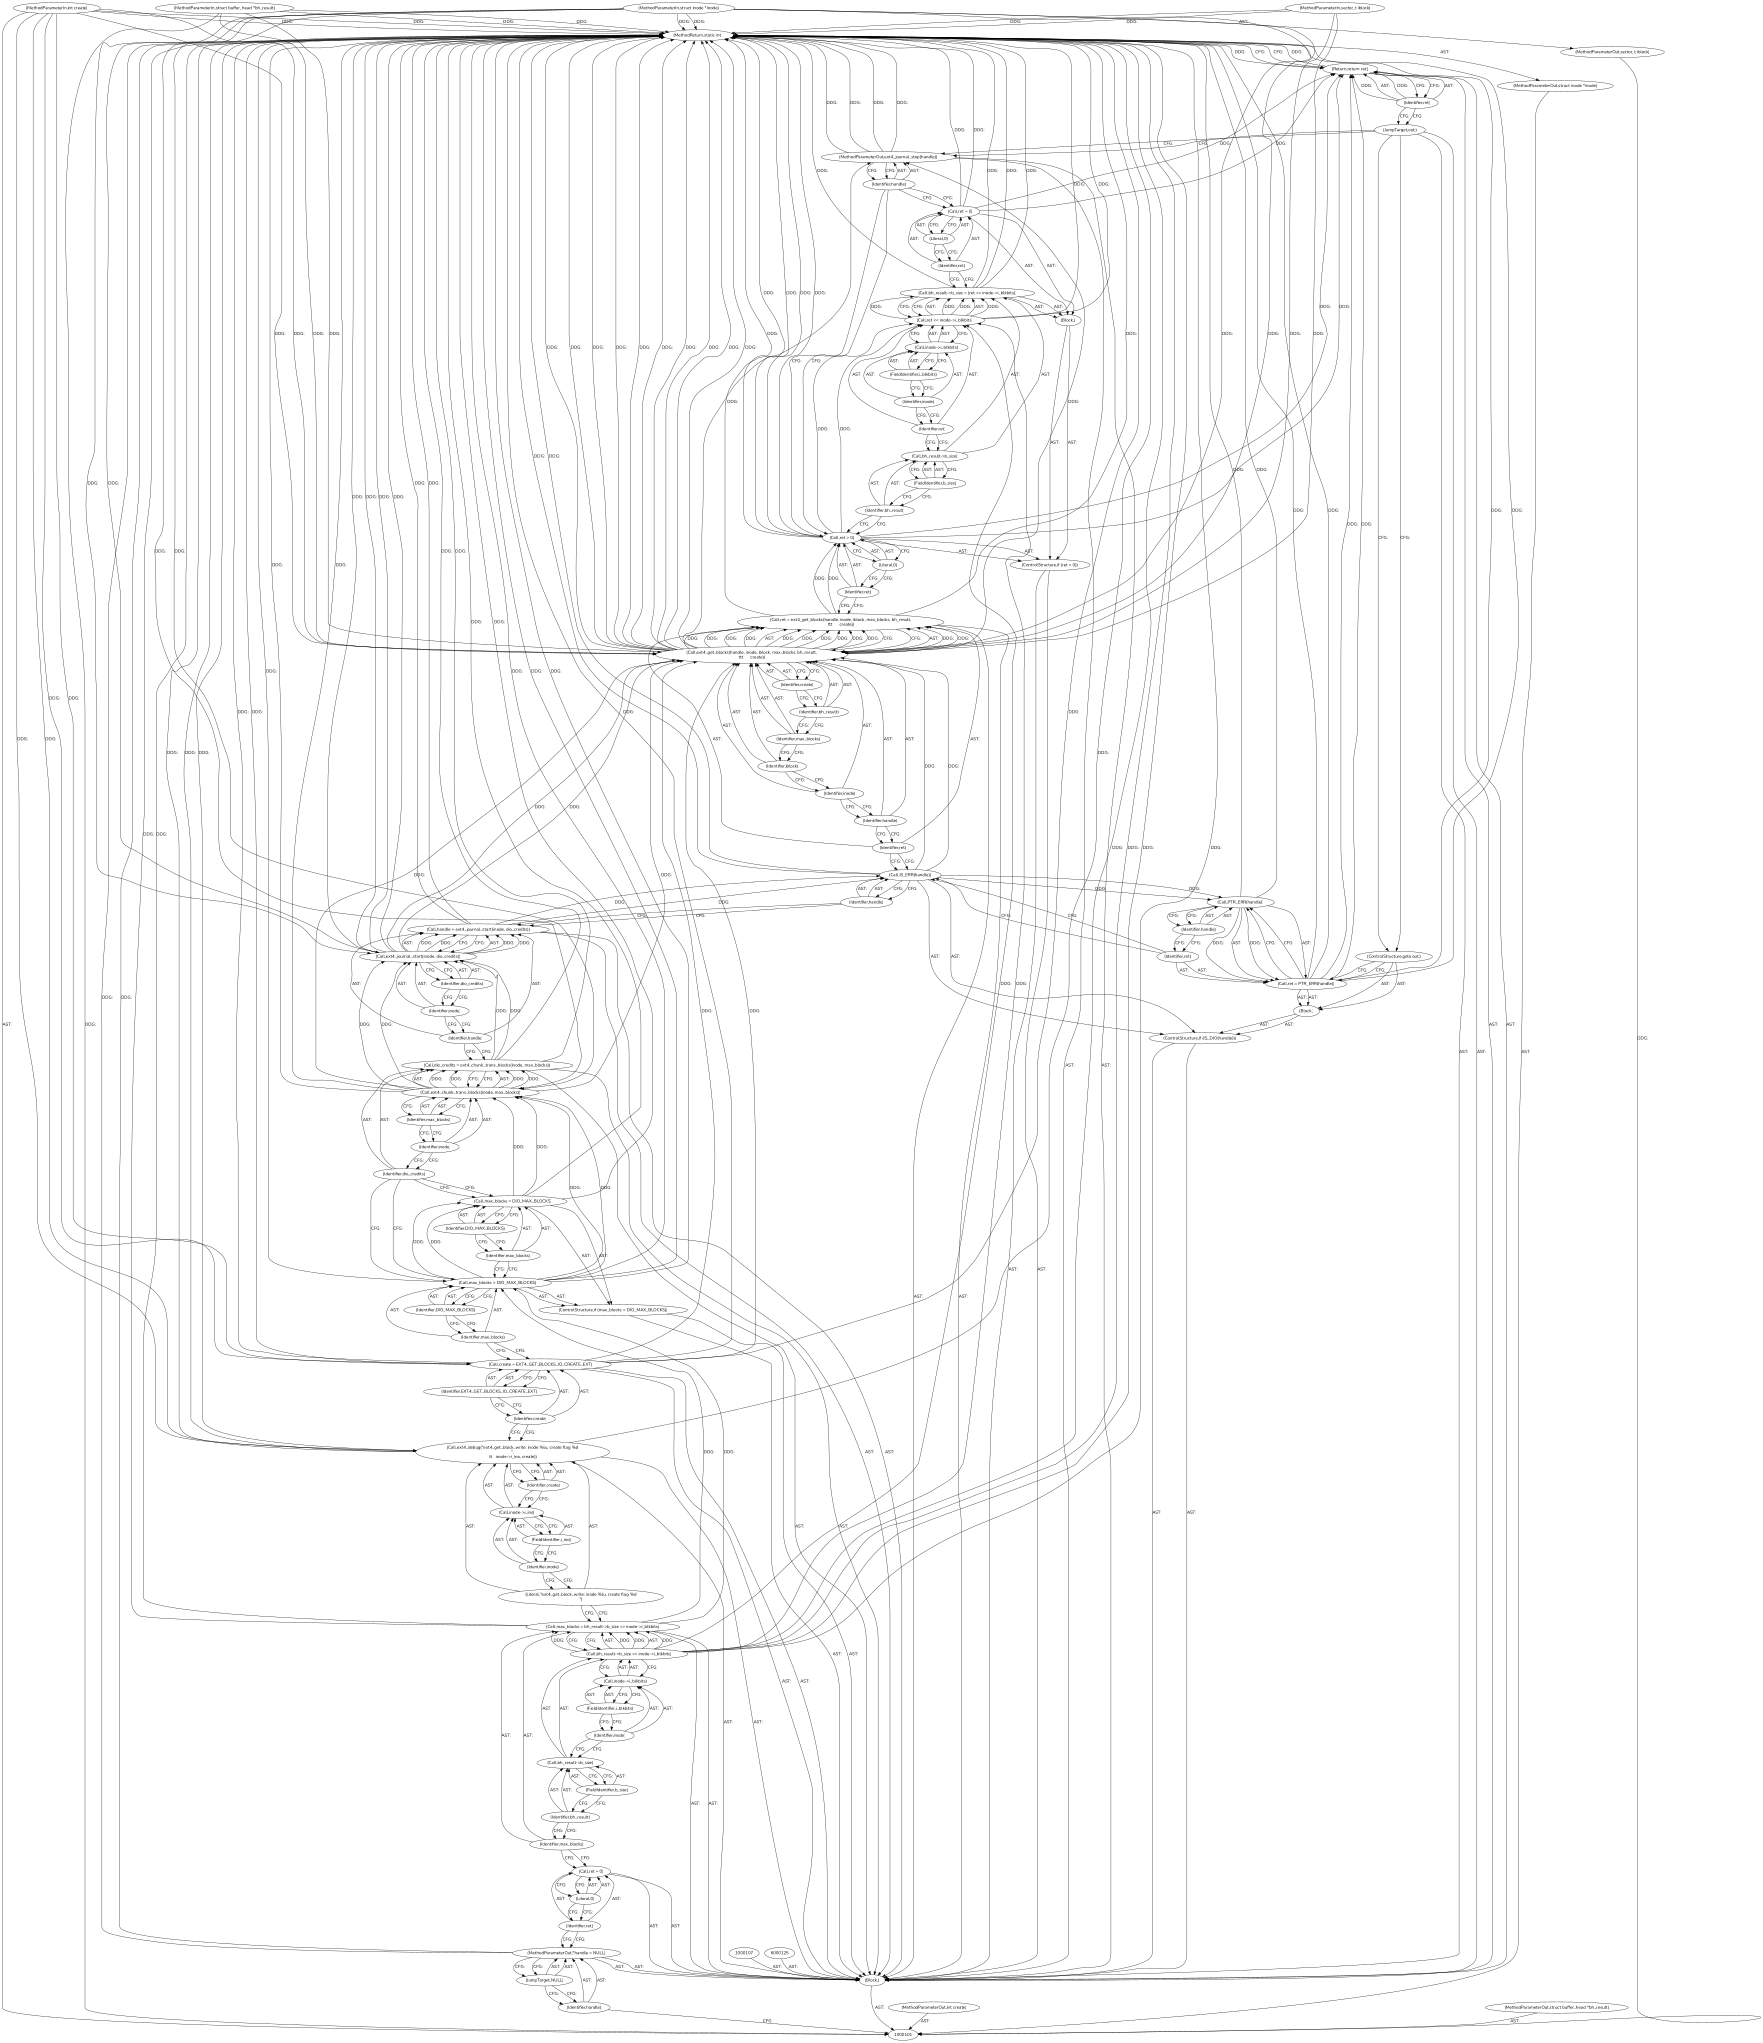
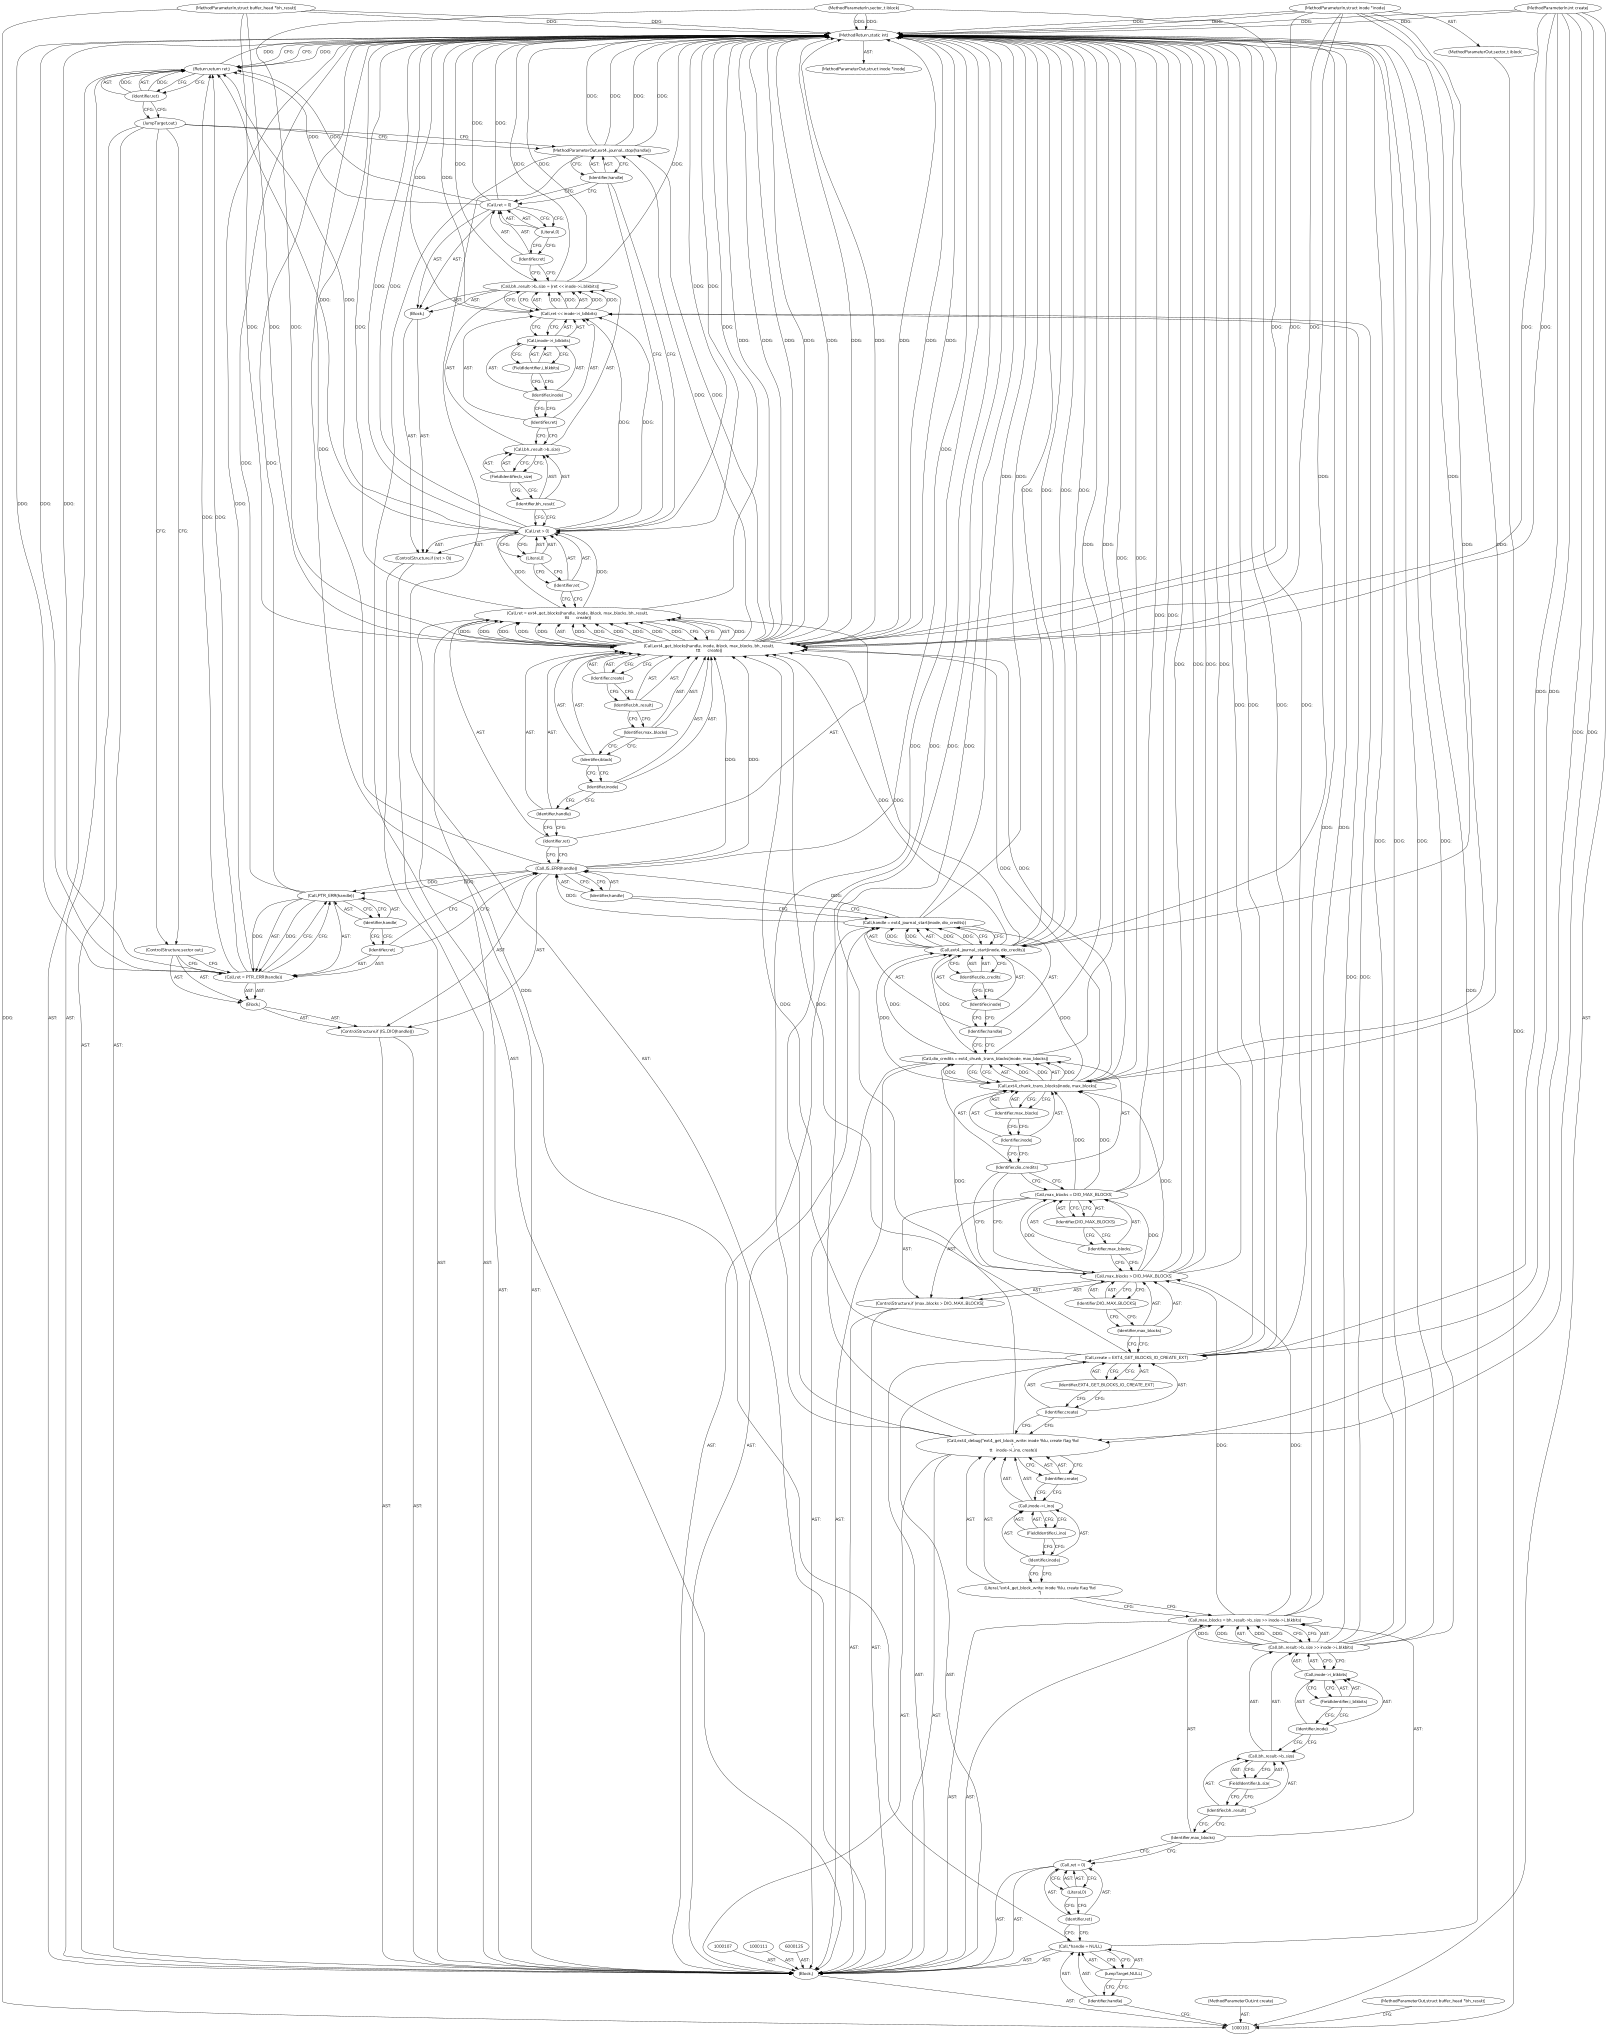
node "(ControlStructure,goto out;)": label "(ControlStructure,goto out;)" -> "(ControlStructure,sector out;)"
edge "(MethodParameterOut,struct inode *inode)" -> "1000101": removed, label "AST:"
node "1000111": added
node "(MethodParameterOut,*handle = NULL)": label "(MethodParameterOut,*handle = NULL)" -> "(Call,*handle = NULL)"
edge "(MethodParameterOut,struct buffer_head *bh_result)" -> "1000101": label "AST: " -> "CFG: "
